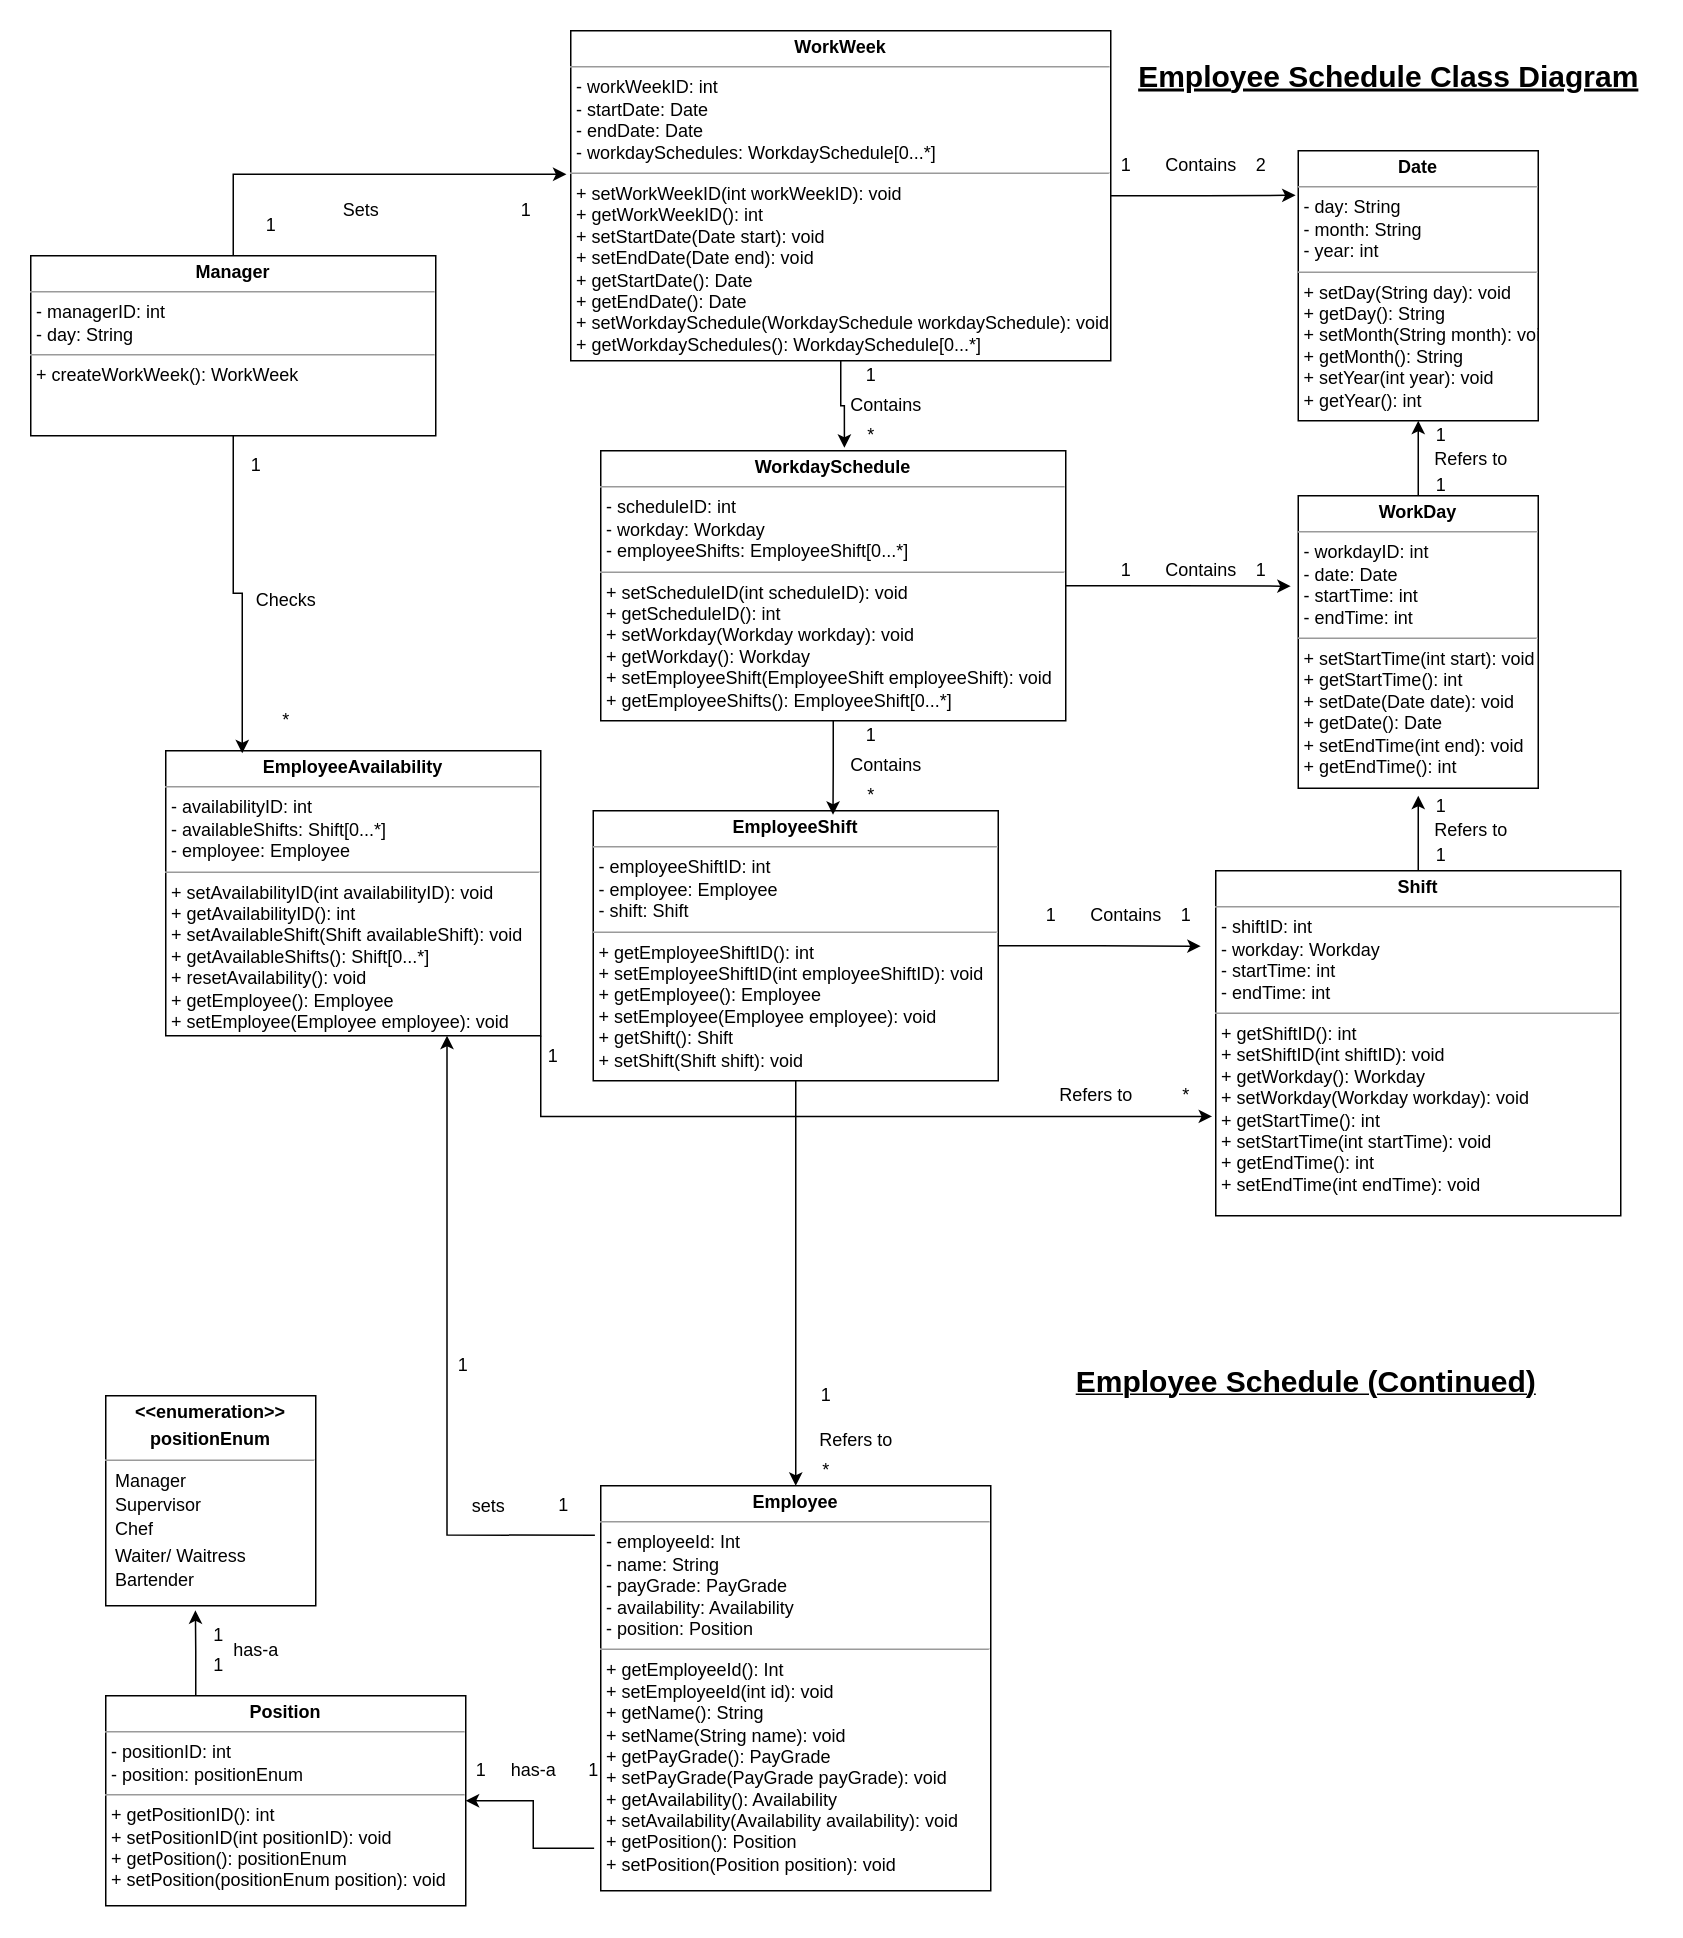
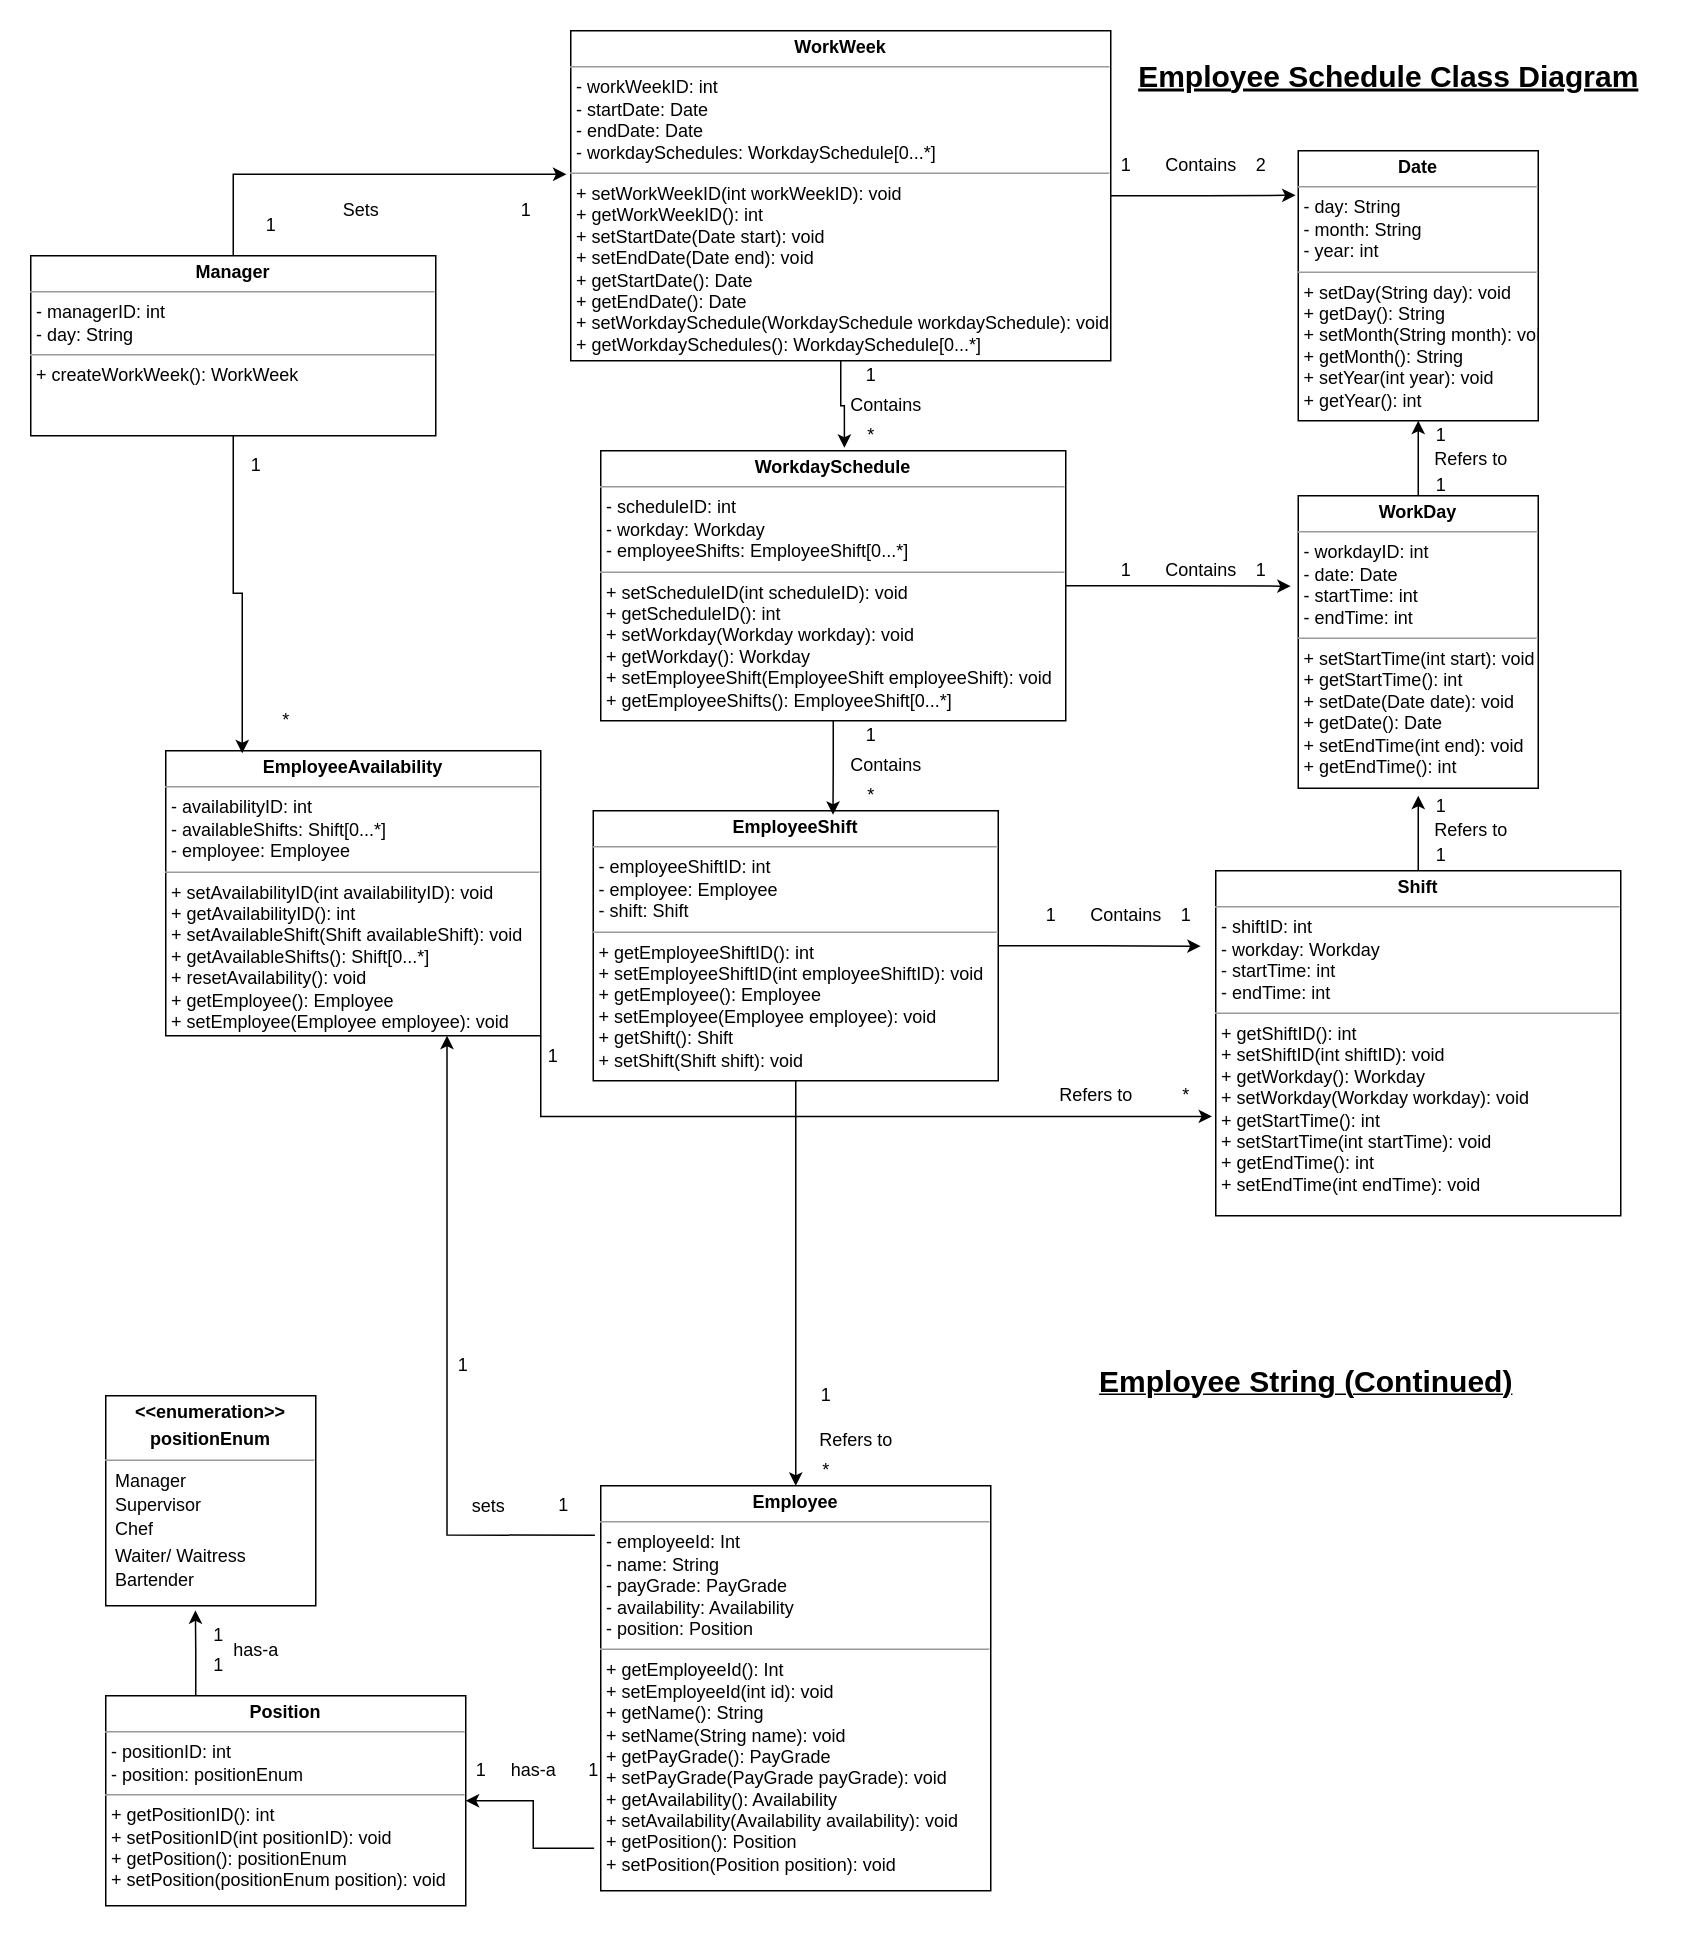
node "Checks": removed
node "Employee Schedule (Continued)": label "Employee Schedule (Continued)" -> "Employee String (Continued)"
